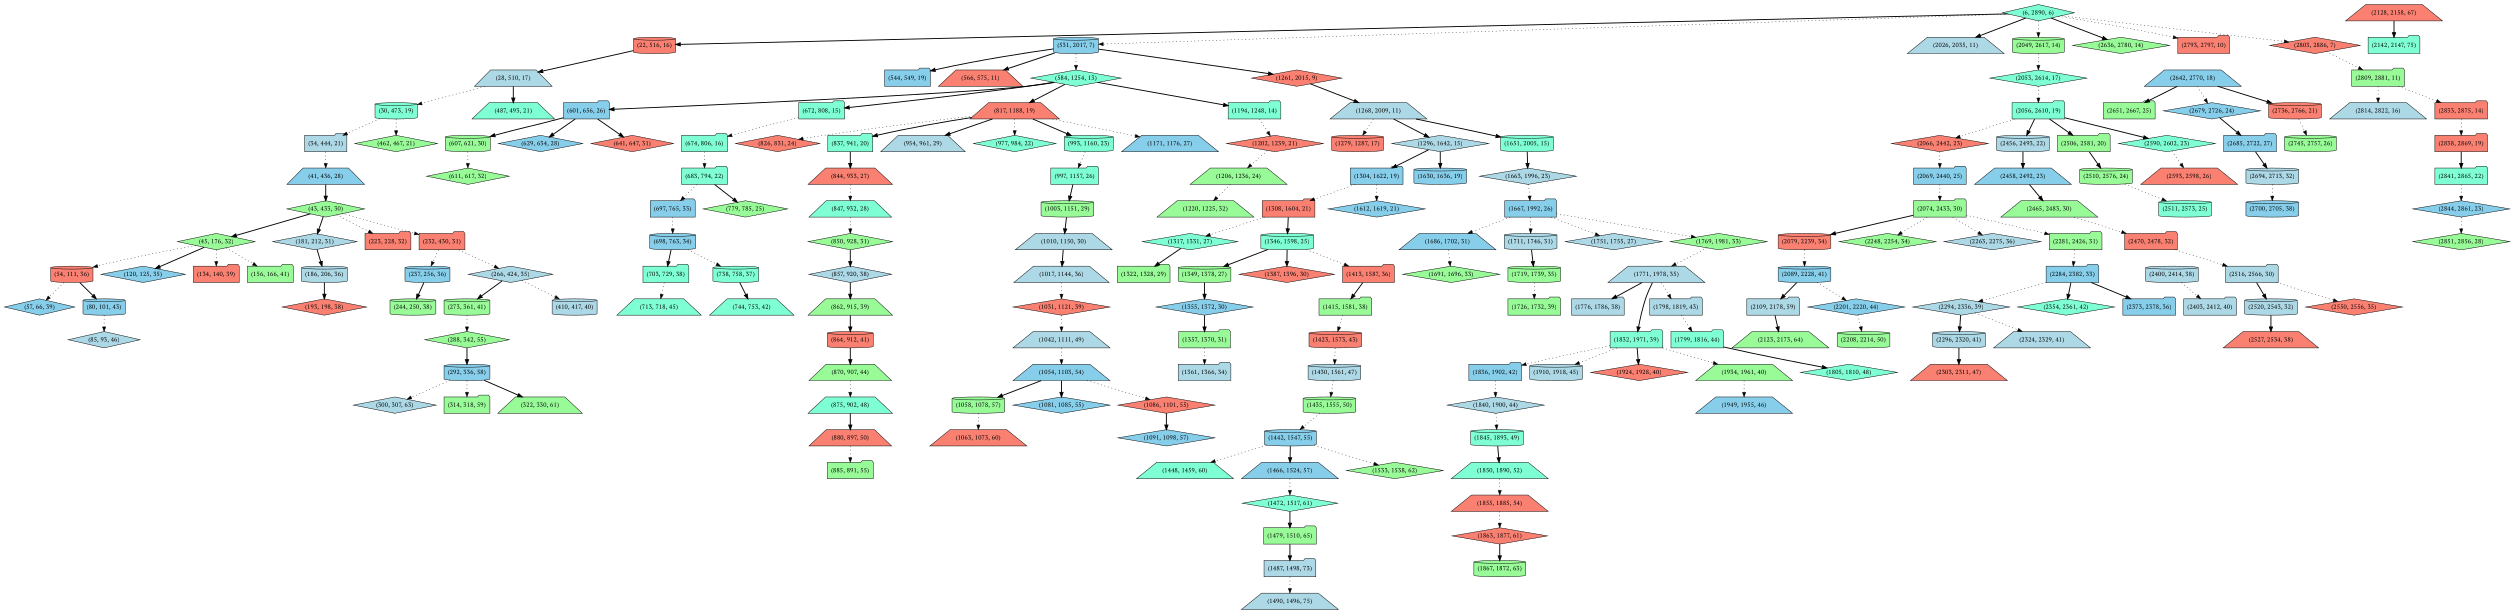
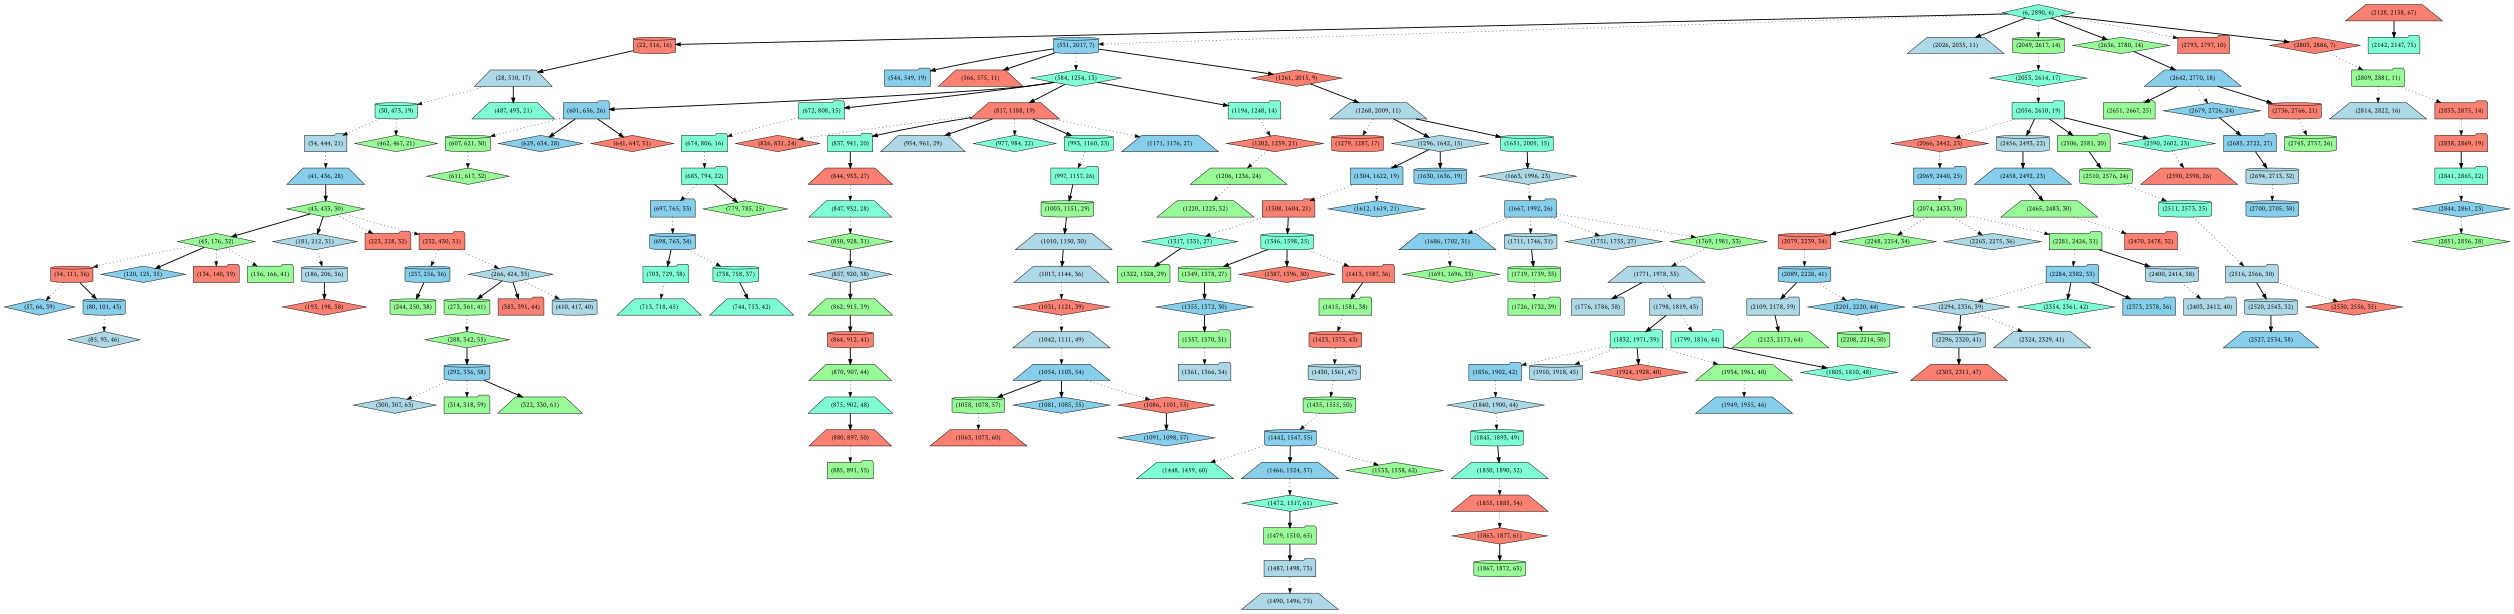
edge "(6, 2890, 6)" -> "(2803, 2886, 7)": style dotted -> bold
edge "(2636, 2780, 14)" -> "(2642, 2770, 18)": added
edge "(601, 656, 26)" -> "(607, 621, 30)": style bold -> dotted
node "(2593, 2598, 26)": label "(2593, 2598, 26)" -> "(2590, 2598, 26)"
edge "(181, 212, 31)" -> "(186, 206, 36)": style bold -> dotted
edge "(2281, 2426, 31)" -> "(2400, 2414, 38)": added
edge "(2470, 2478, 32)" -> "(2516, 2566, 30)": now "(2511, 2573, 25)" -> "(2516, 2566, 30)"
edge "(1771, 1978, 35)" -> "(1832, 1971, 39)": now "(1798, 1819, 43)" -> "(1832, 1971, 39)"
node "(383, 391, 44)": added
node "(2527, 2534, 38)": fillcolor salmon -> skyblue
